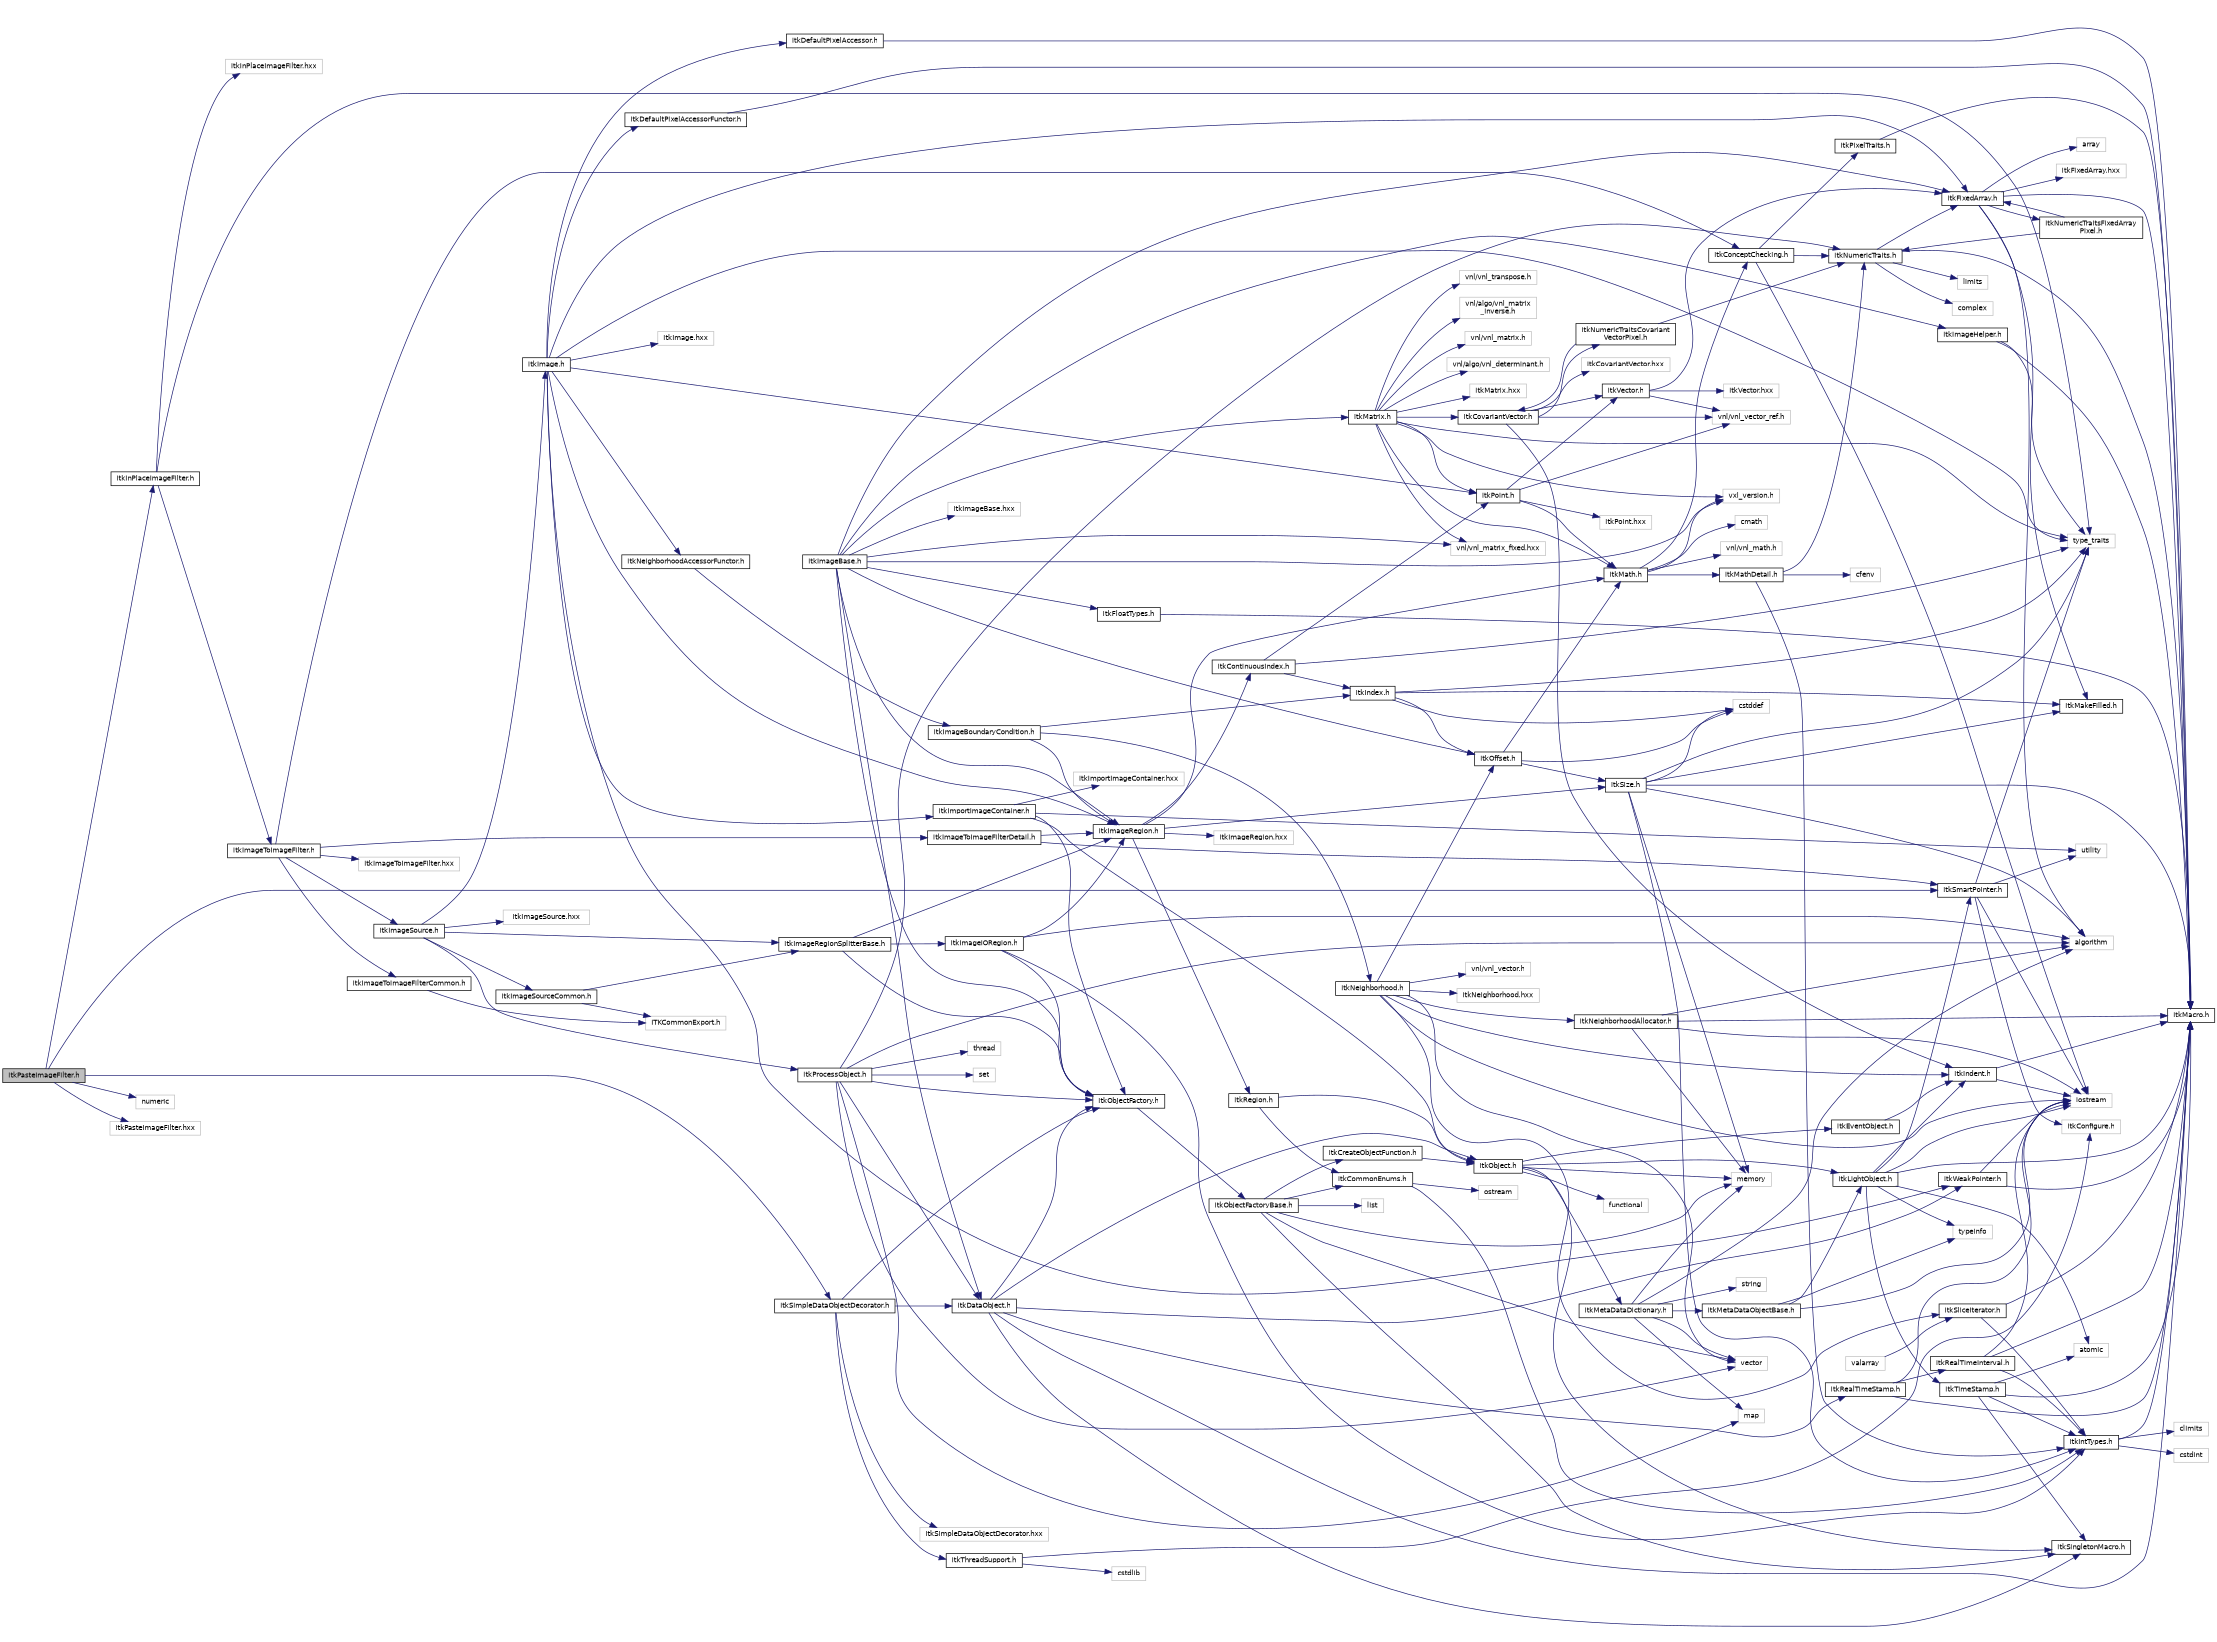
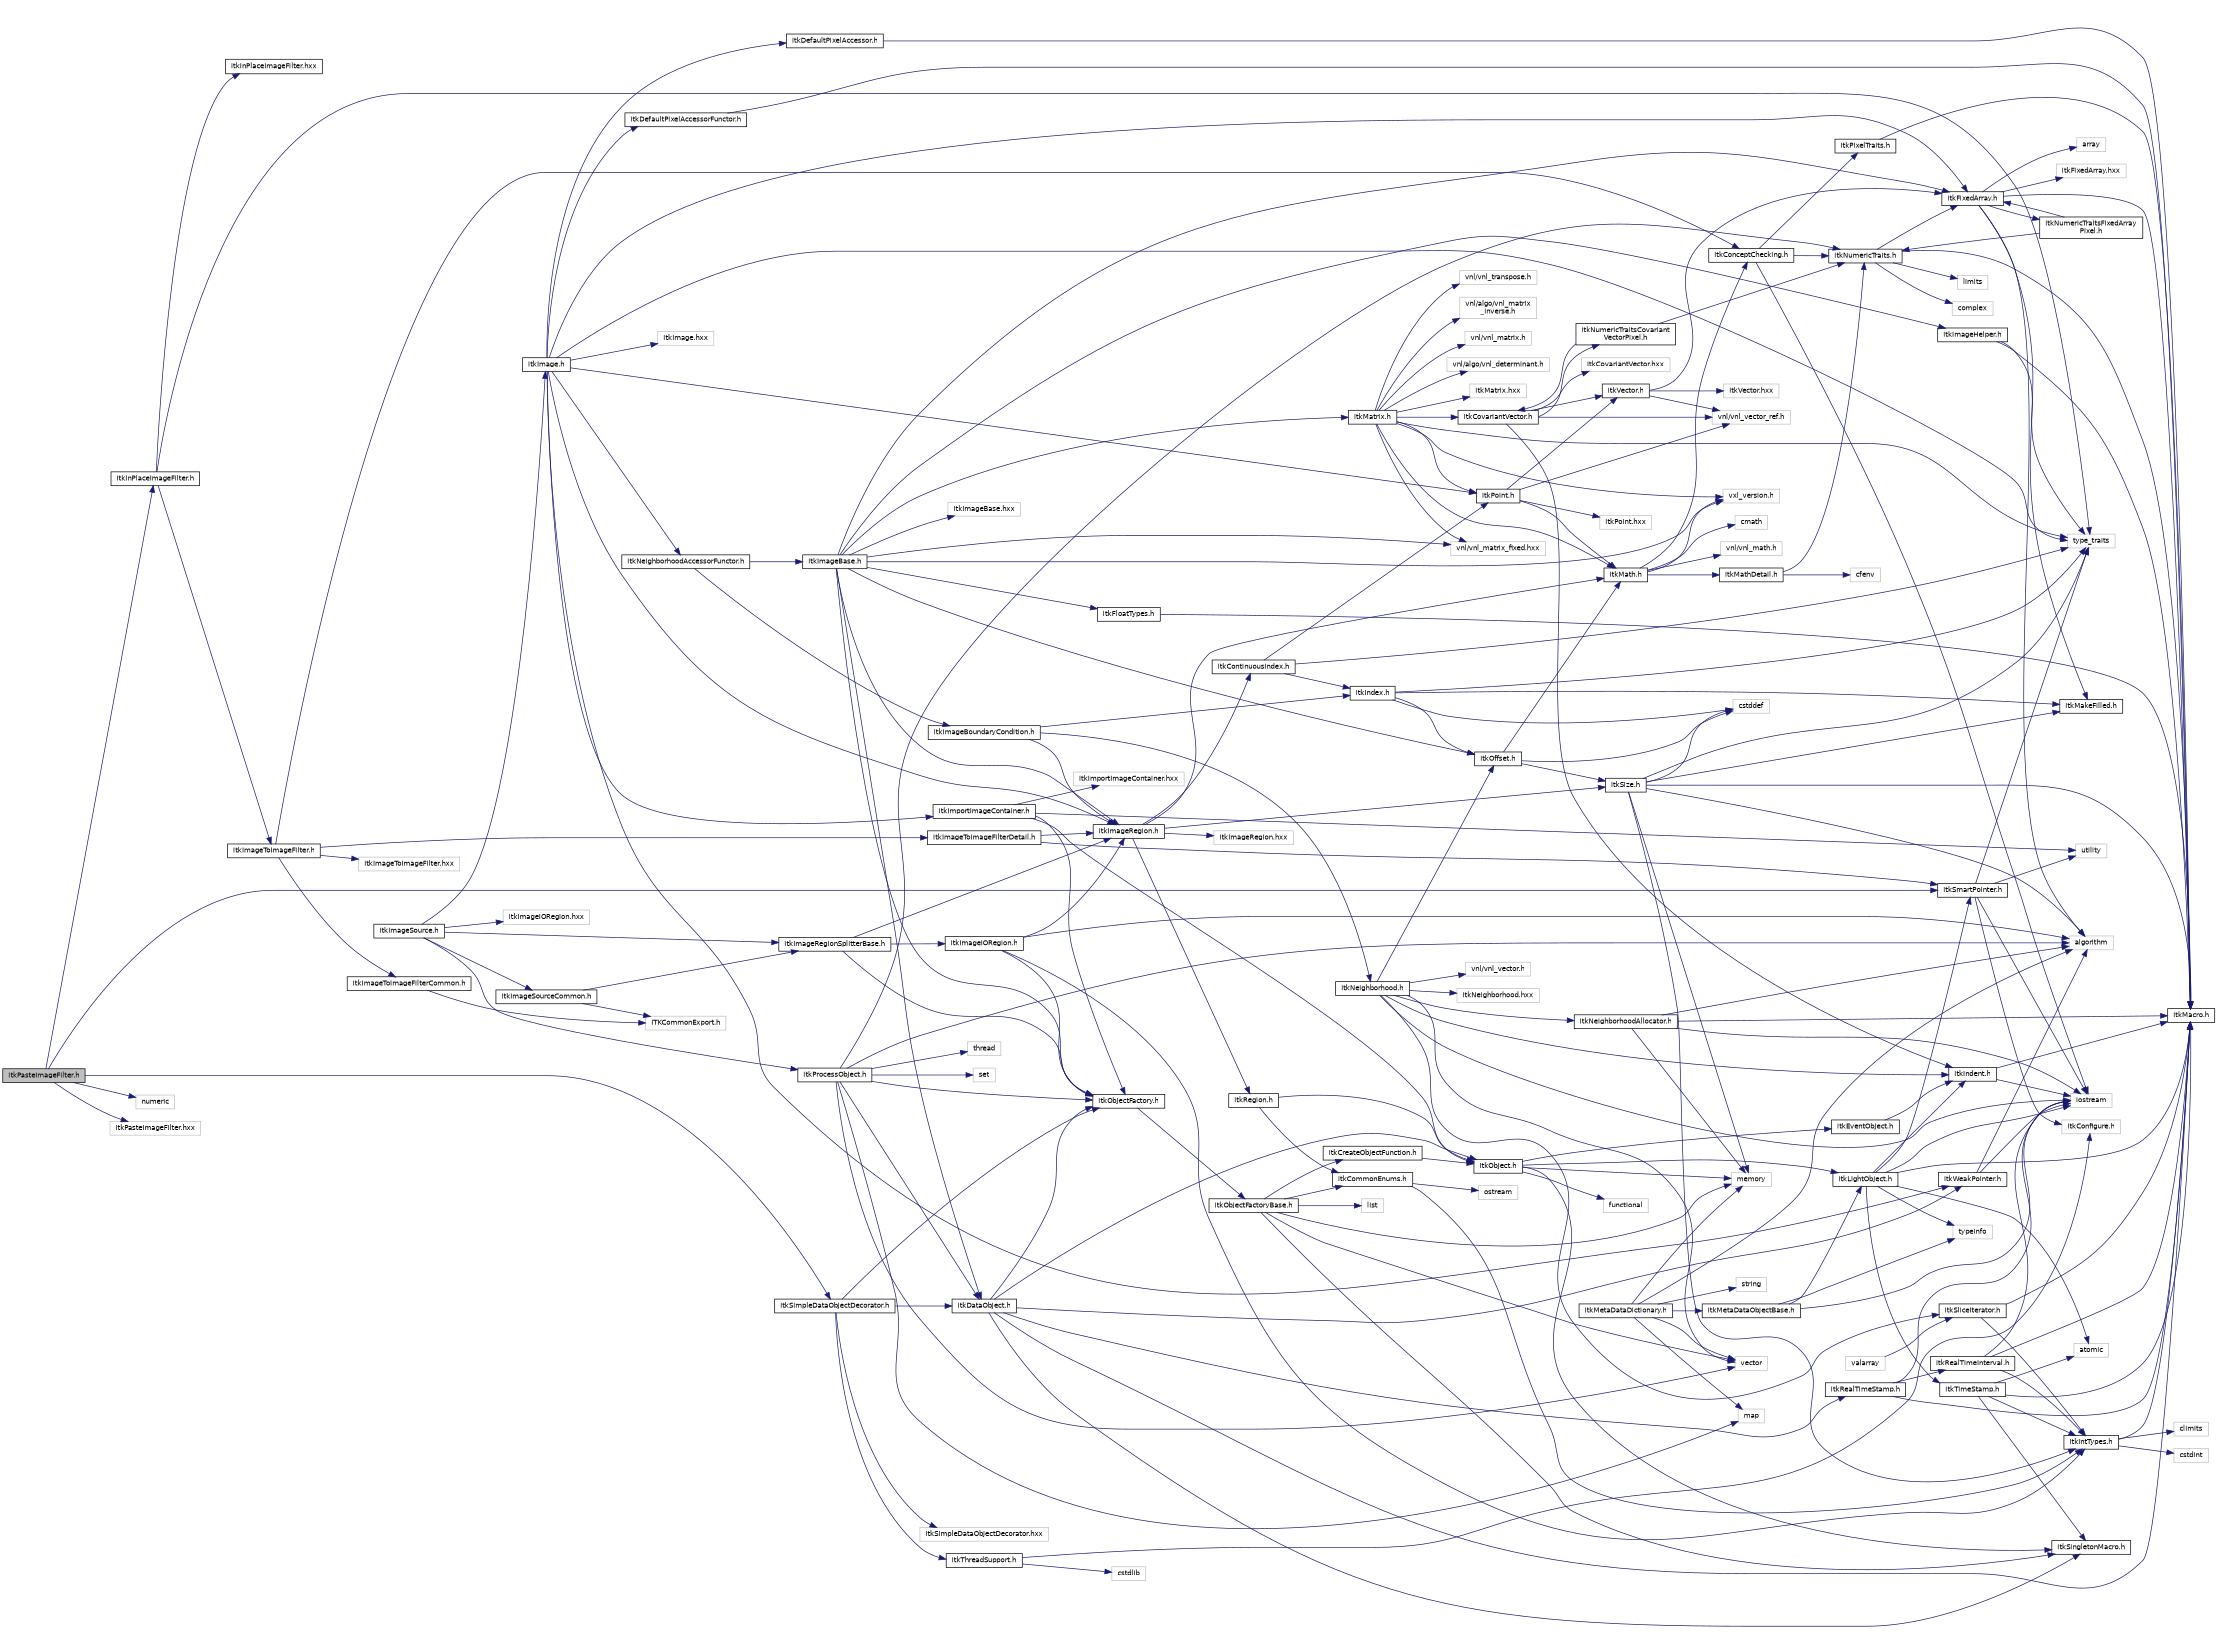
node "itkInPlaceImageFilter.hxx": color grey75 -> black
edge "itkNeighborhoodAccessorFunctor.h" -> "itkImageBase.h": added
edge "itkImageToImageFilter.h" -> "itkImageSource.h": removed
node "itkImageSource.hxx": label "itkImageSource.hxx" -> "itkImageIORegion.hxx"
edge "itkMathDetail.h" -> "itkIntTypes.h": removed
edge "itkWeakPointer.h" -> "itkMacro.h": now "itkWeakPointer.h" -> "algorithm"
edge "itkObject.h" -> "itkMetaDataDictionary.h": removed
